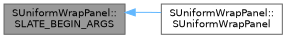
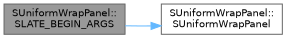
edge "SUniformWrapPanel:: SUniformWrapPanel" -> "SUniformWrapPanel:: SLATE_BEGIN_ARGS": reversed
